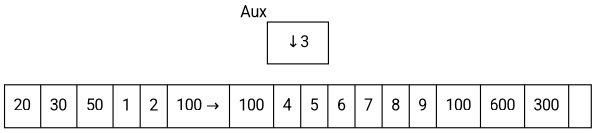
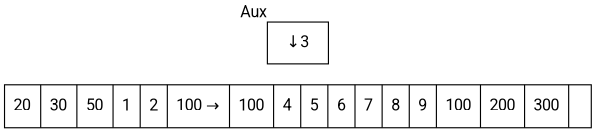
node "20": text "600" -> "200"
